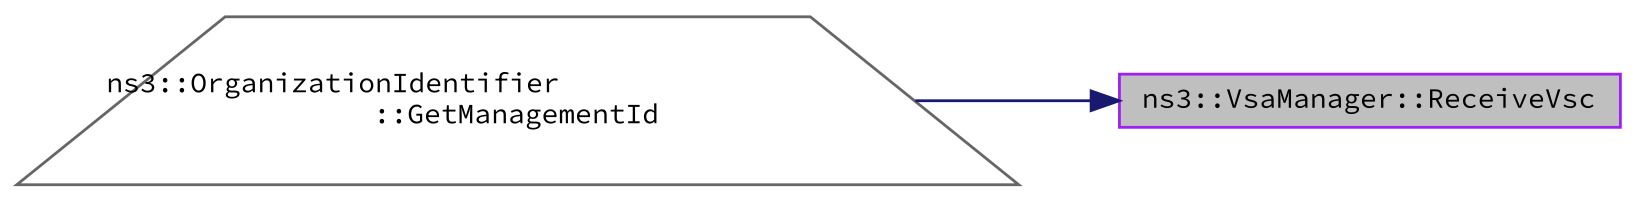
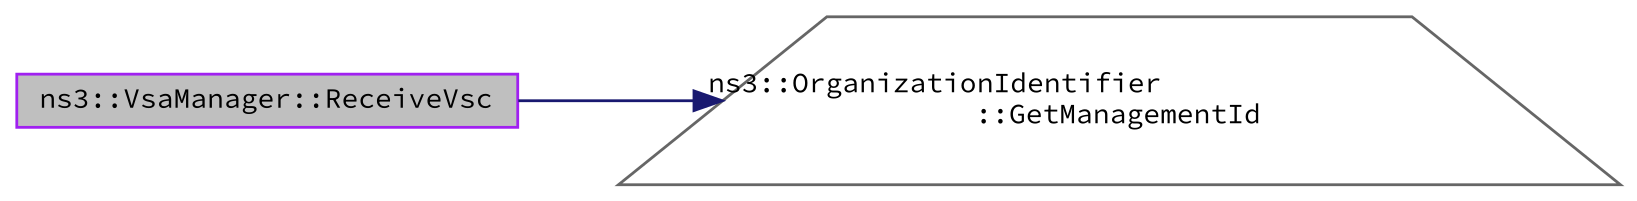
edge "ns3::OrganizationIdentifier ::GetManagementId" -> "ns3::VsaManager::ReceiveVsc": reversed
